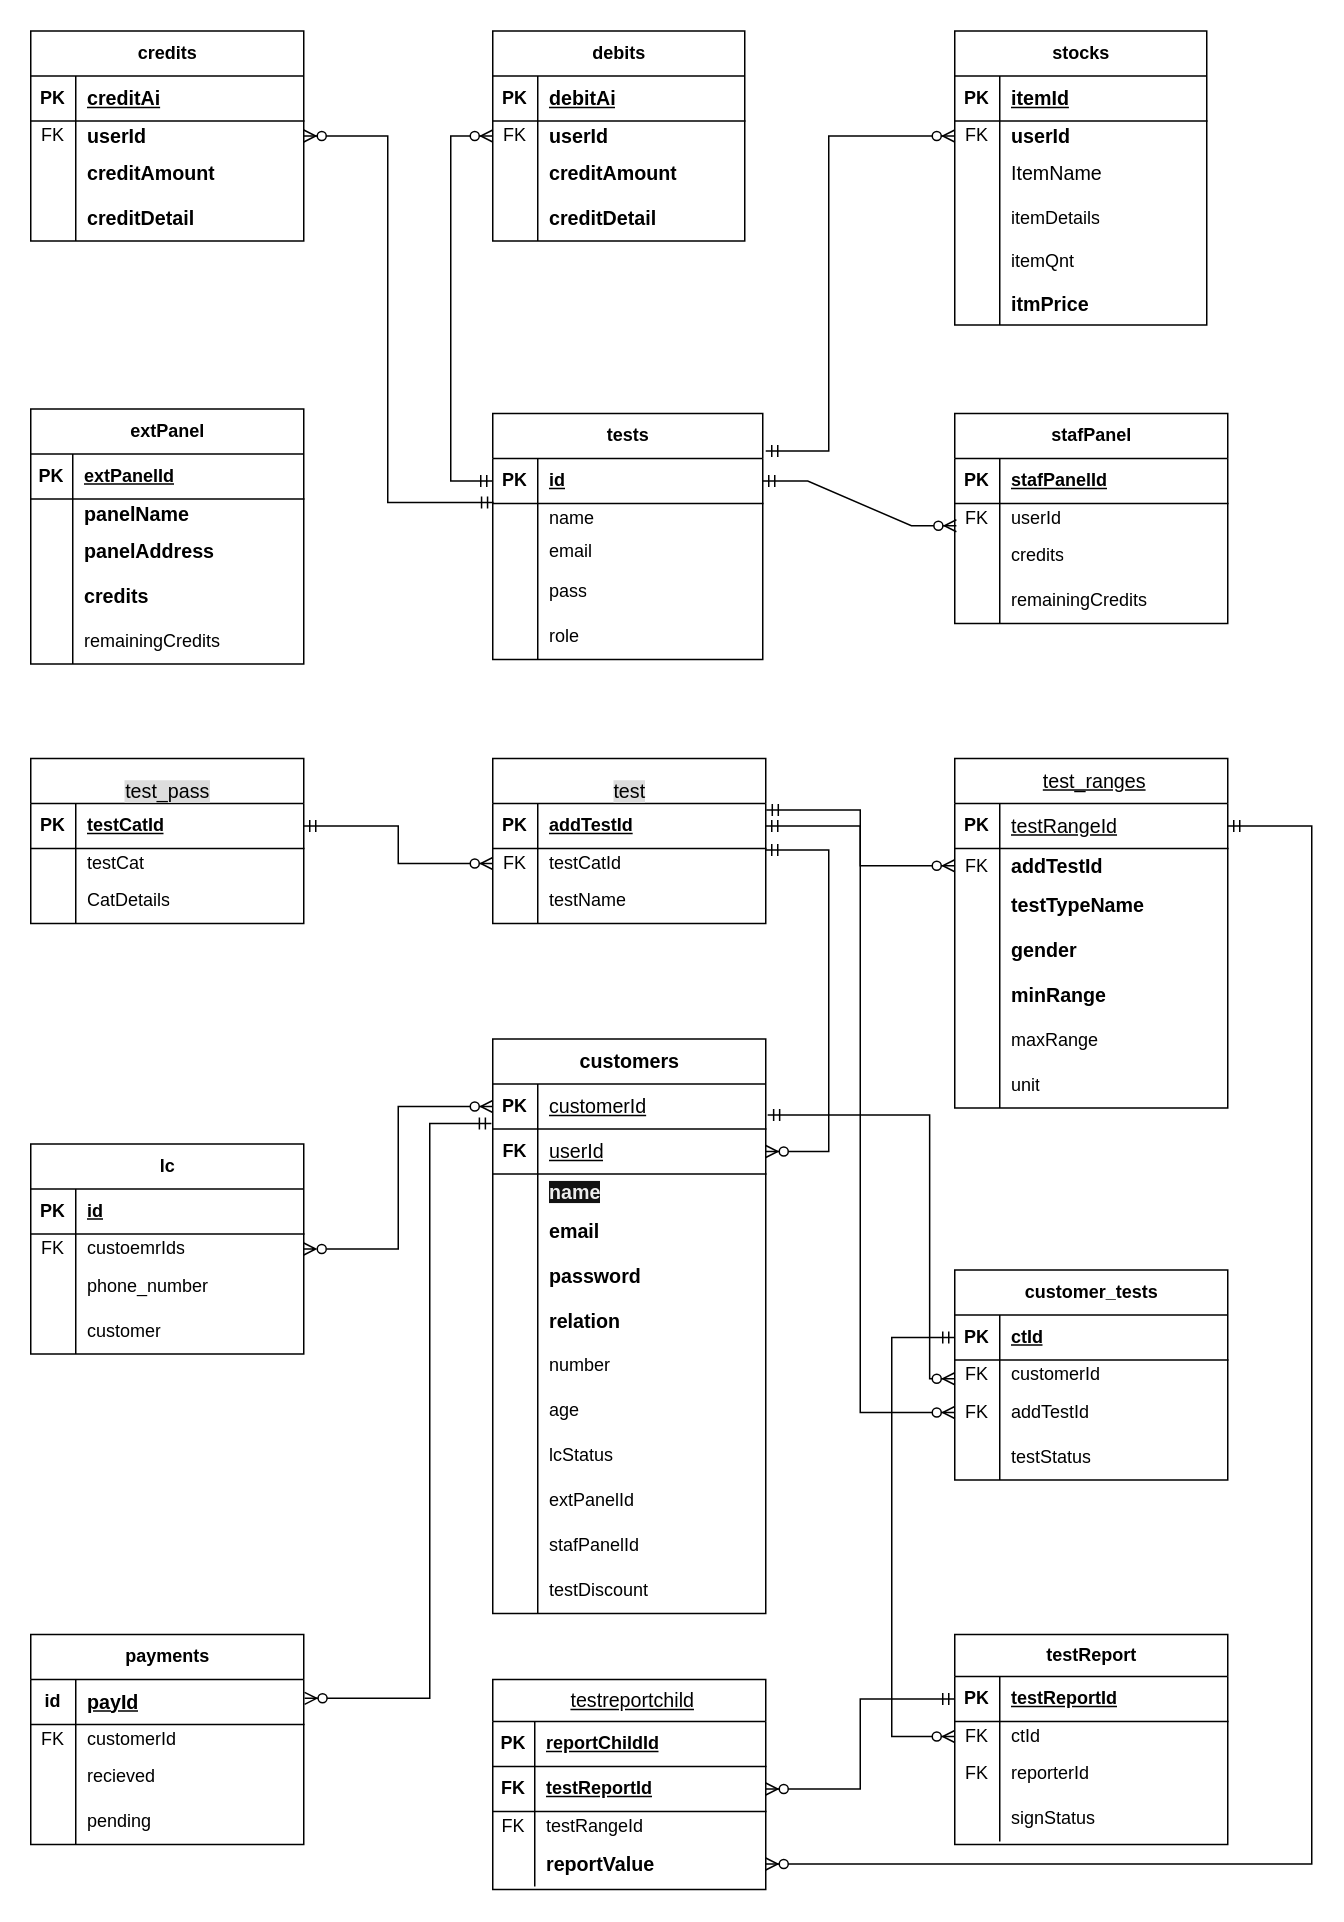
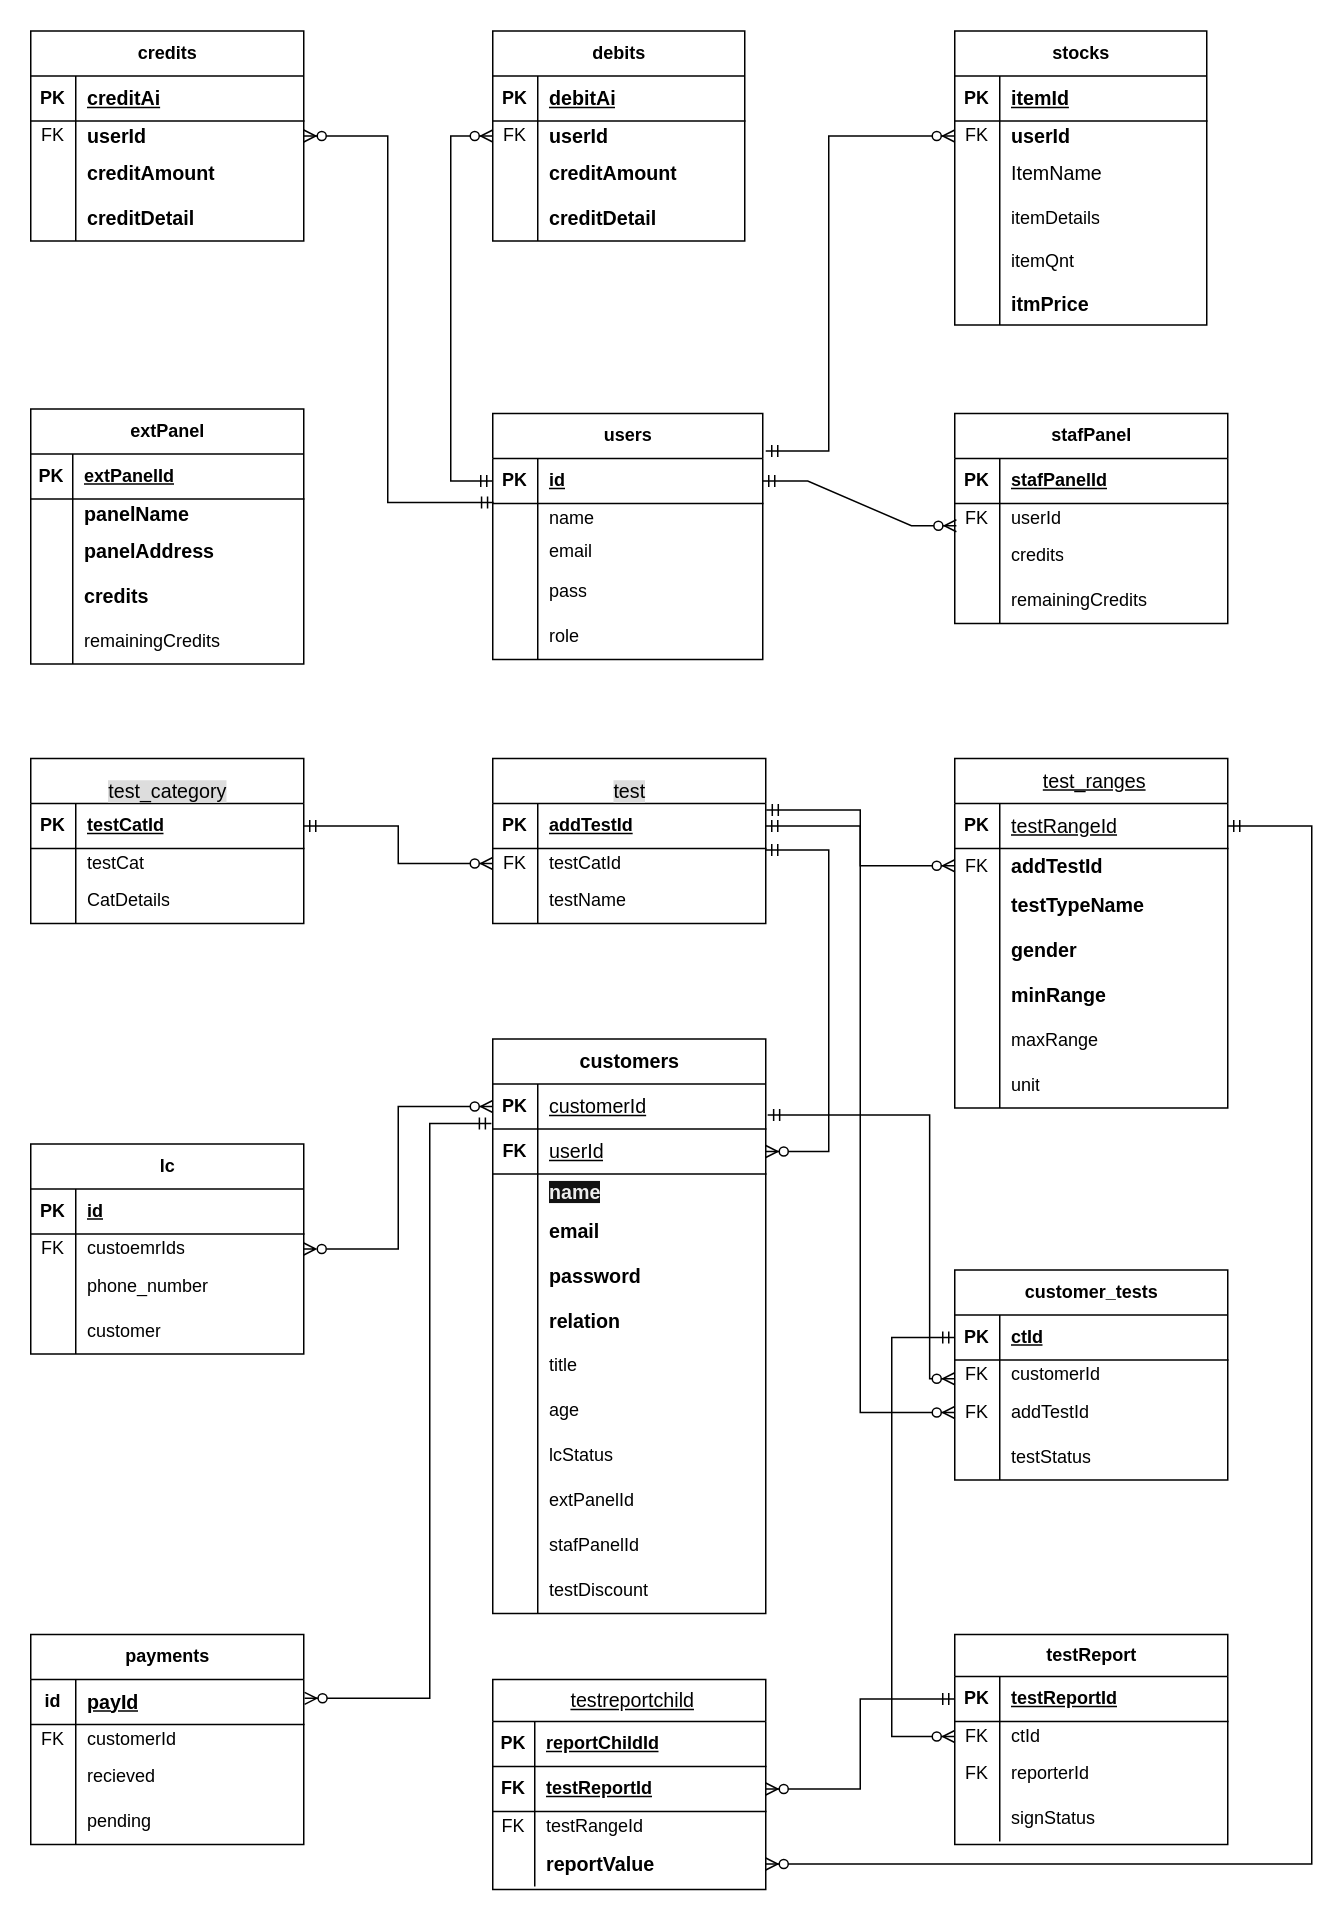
node "tests": label "tests" -> "users"
node "test_pass": label "test_pass" -> "test_category"
node "number": label "number" -> "title"
